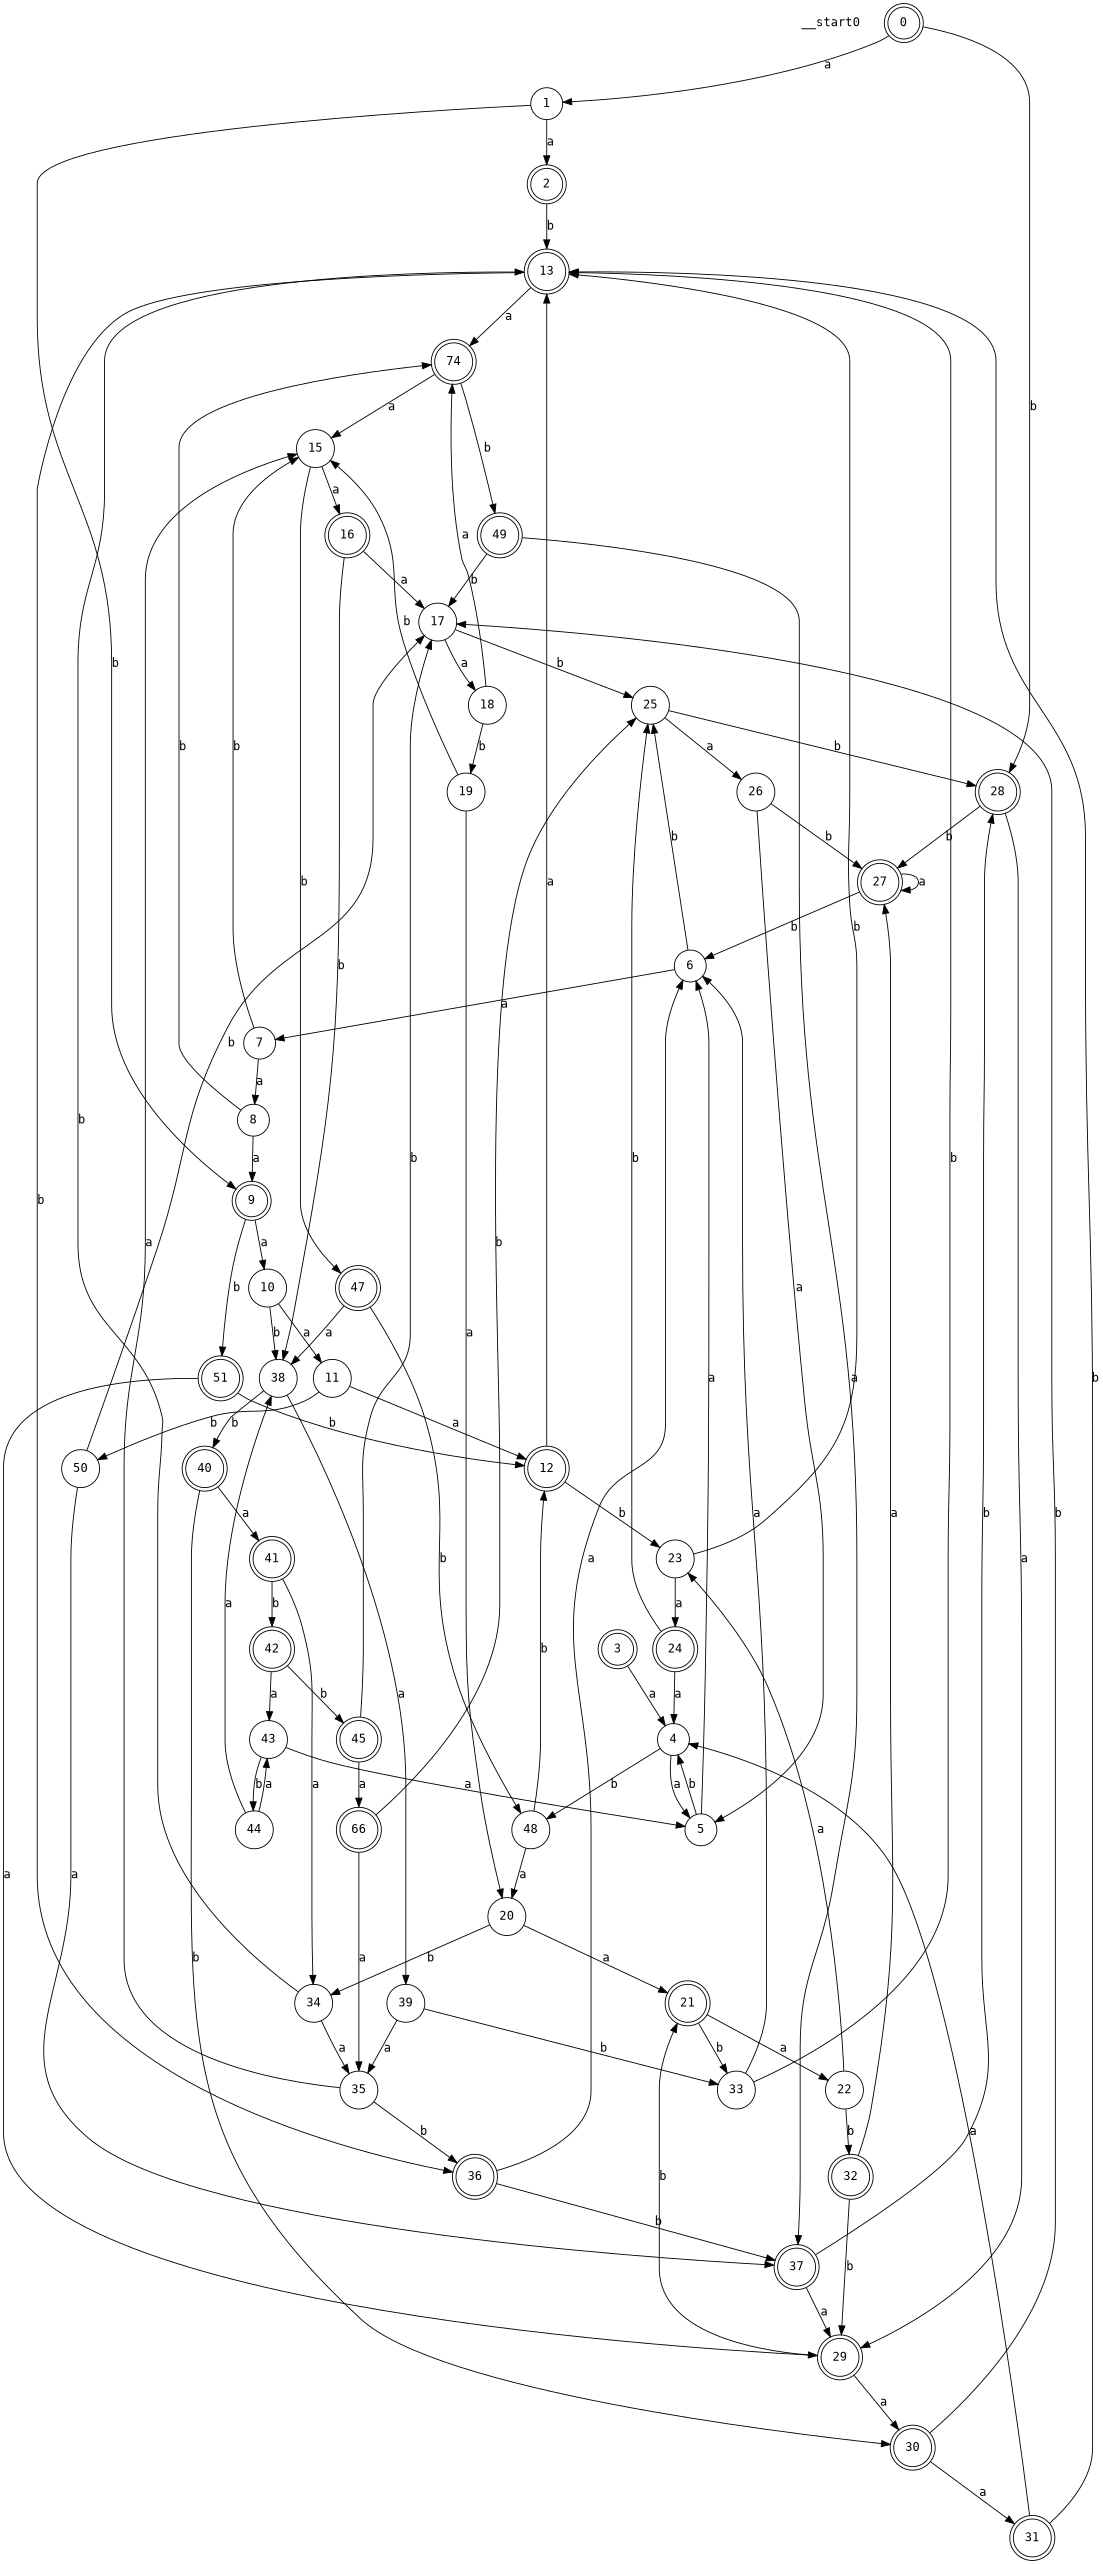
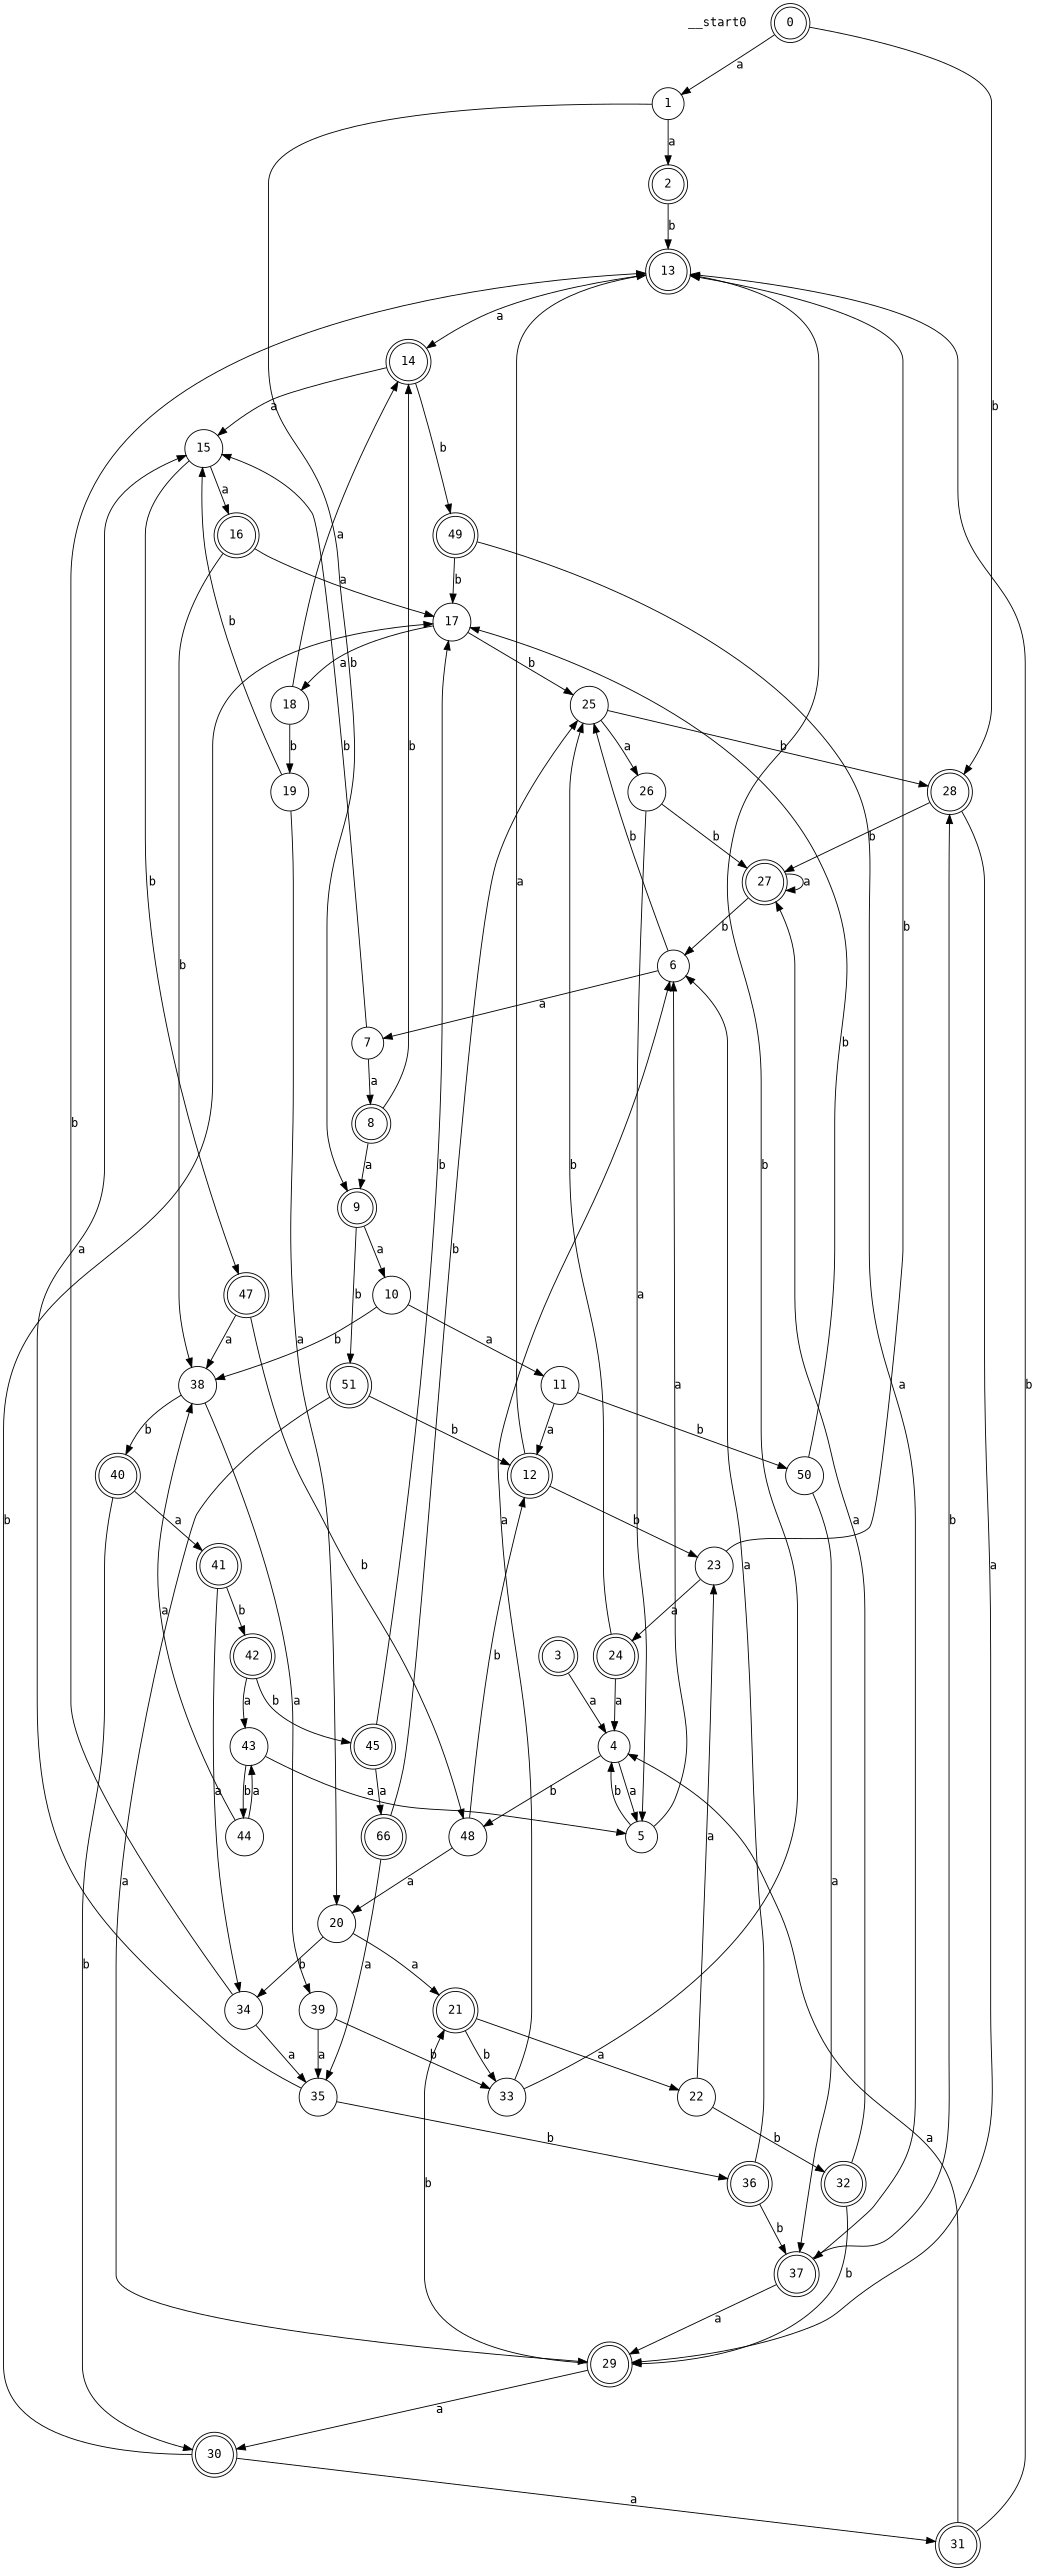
node "74": label "74" -> "14"
node "8": shape circle -> doublecircle
edge "13" -> "36": removed, label "b"
